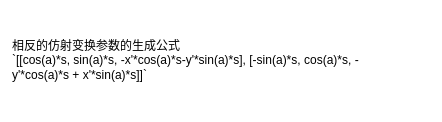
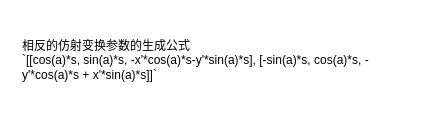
node "相反的仿射变换参数的生成公式 `[[cos(a)*s, sin(a)*s, -x'*cos(a)*s-y'*sin(a)*s], [-sin(a)*s, cos(a)*s, -y'*cos(a)*s + x'*sin(a)*s]]`": moved (211, 61) -> (221, 61)
